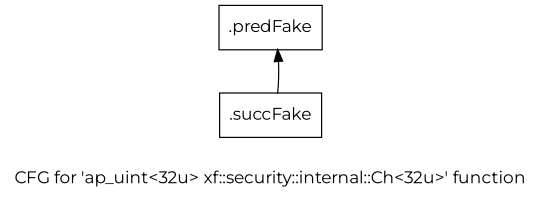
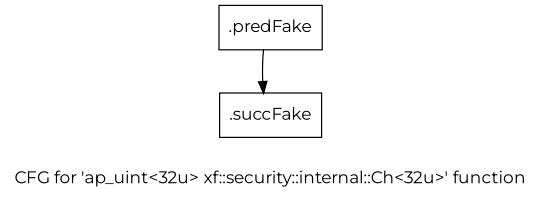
edge ".succFake" -> ".predFake": reversed
